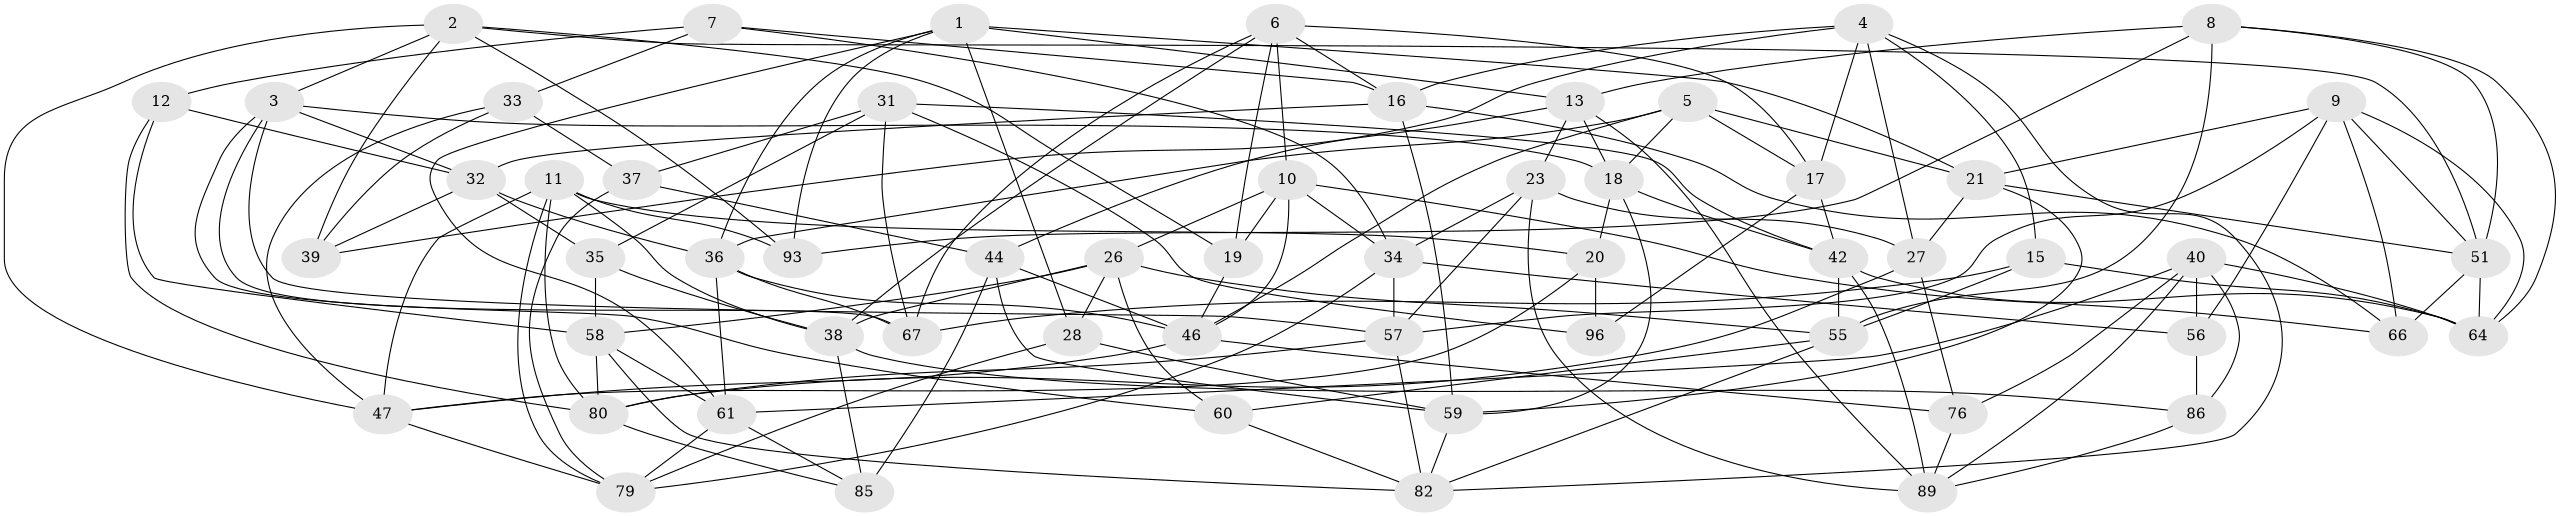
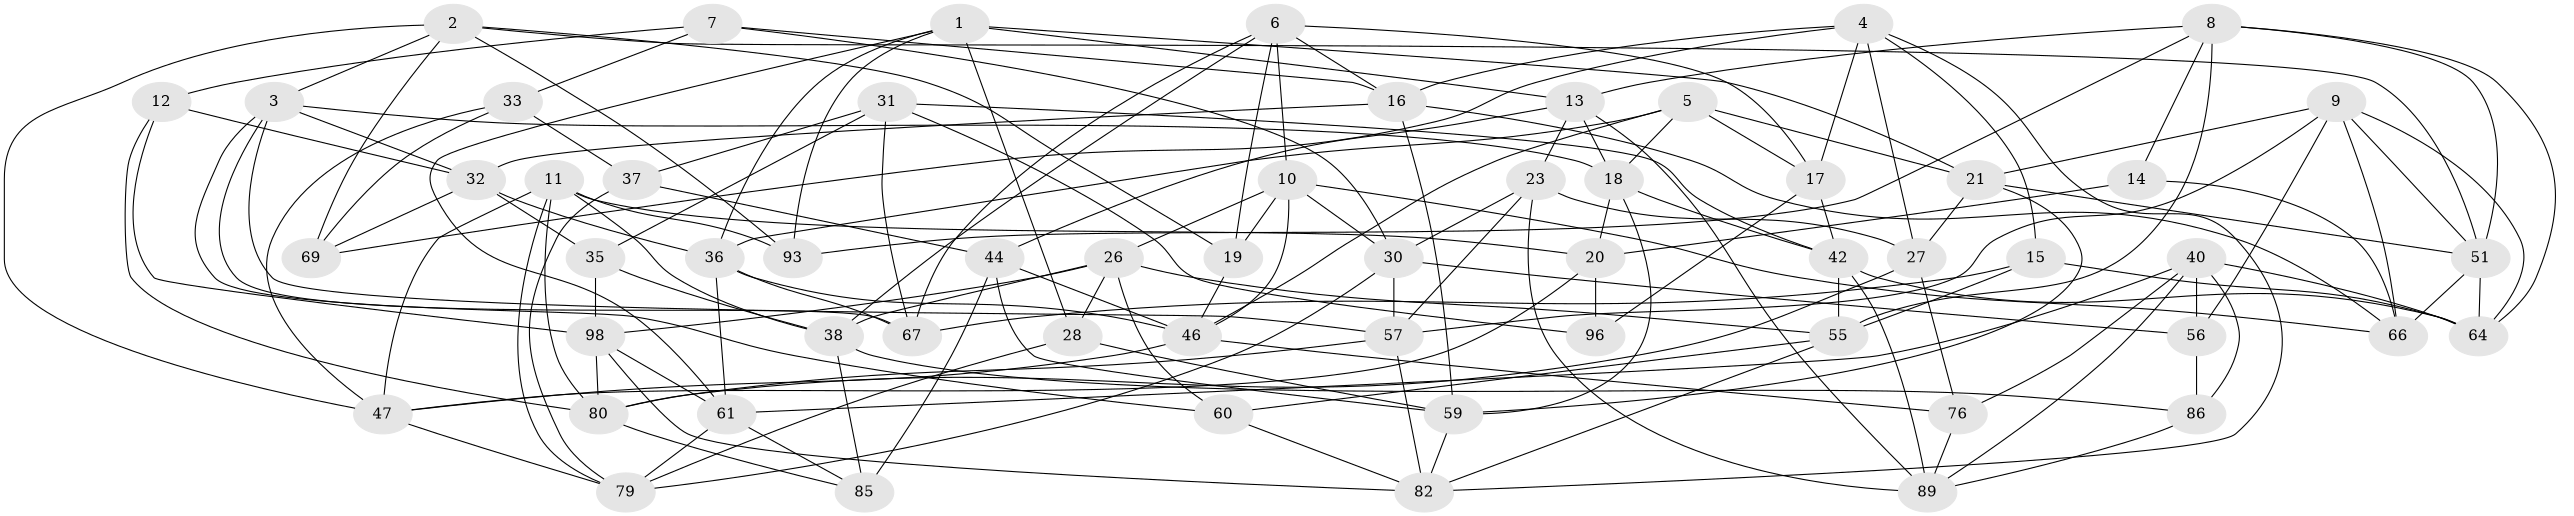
node "14": added
node "39": label "39" -> "69"
node "34": label "34" -> "30"
node "58": label "58" -> "98"
